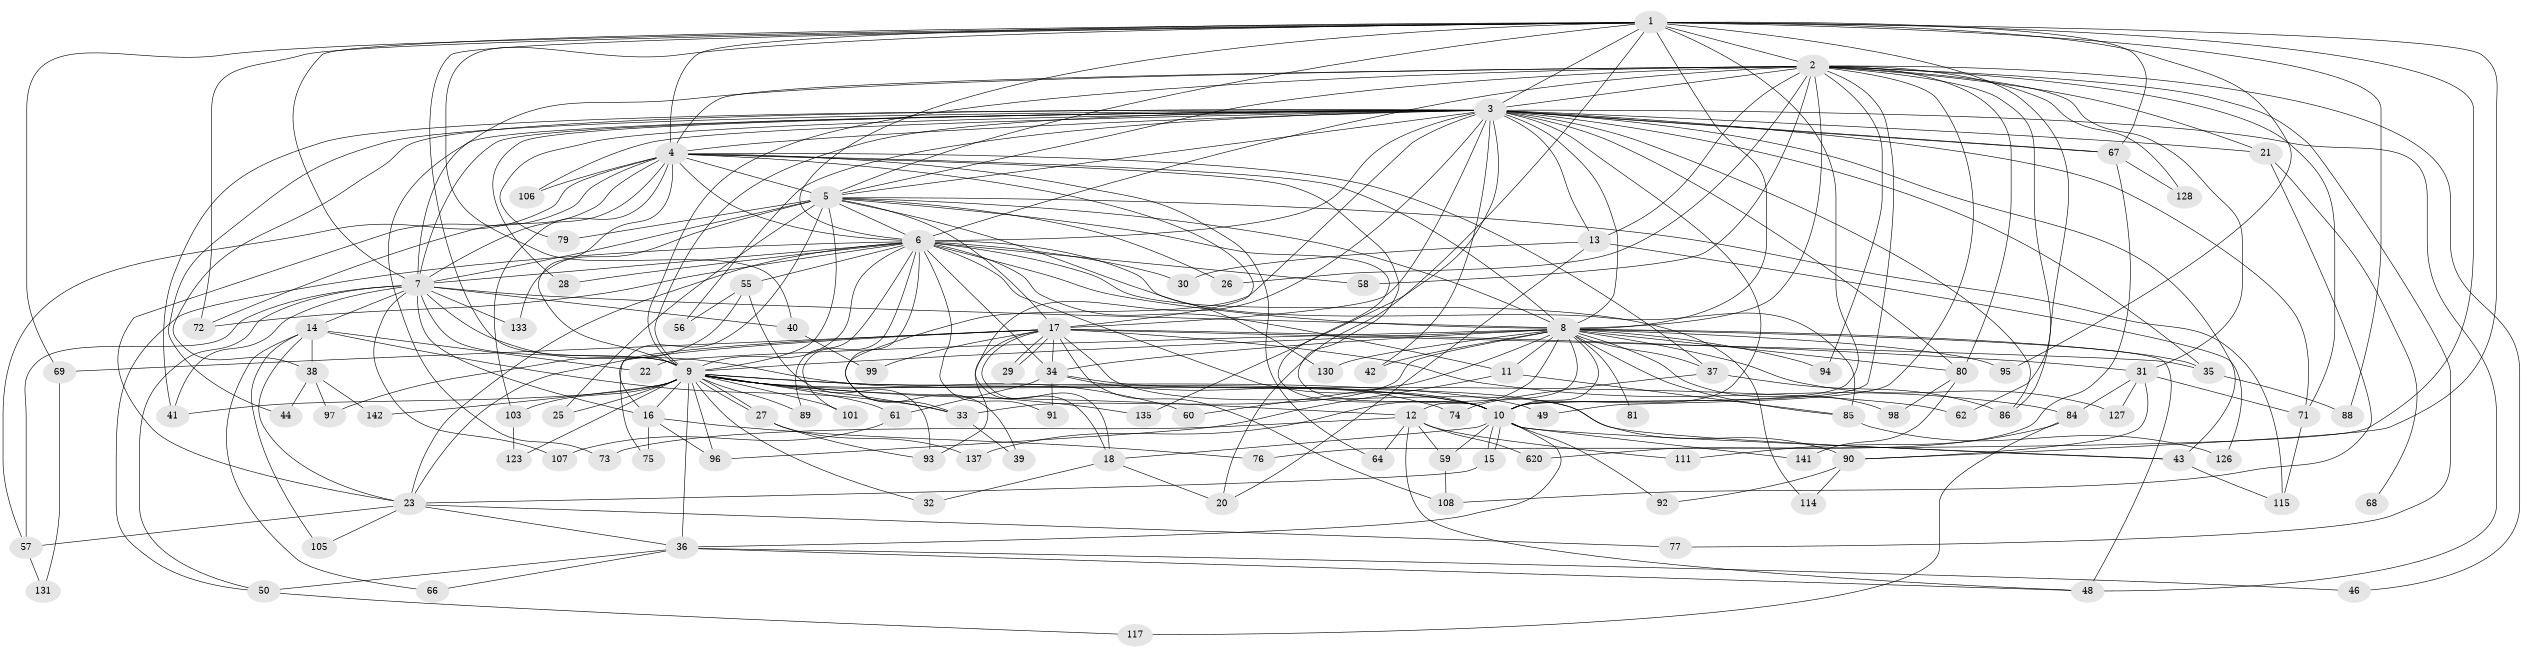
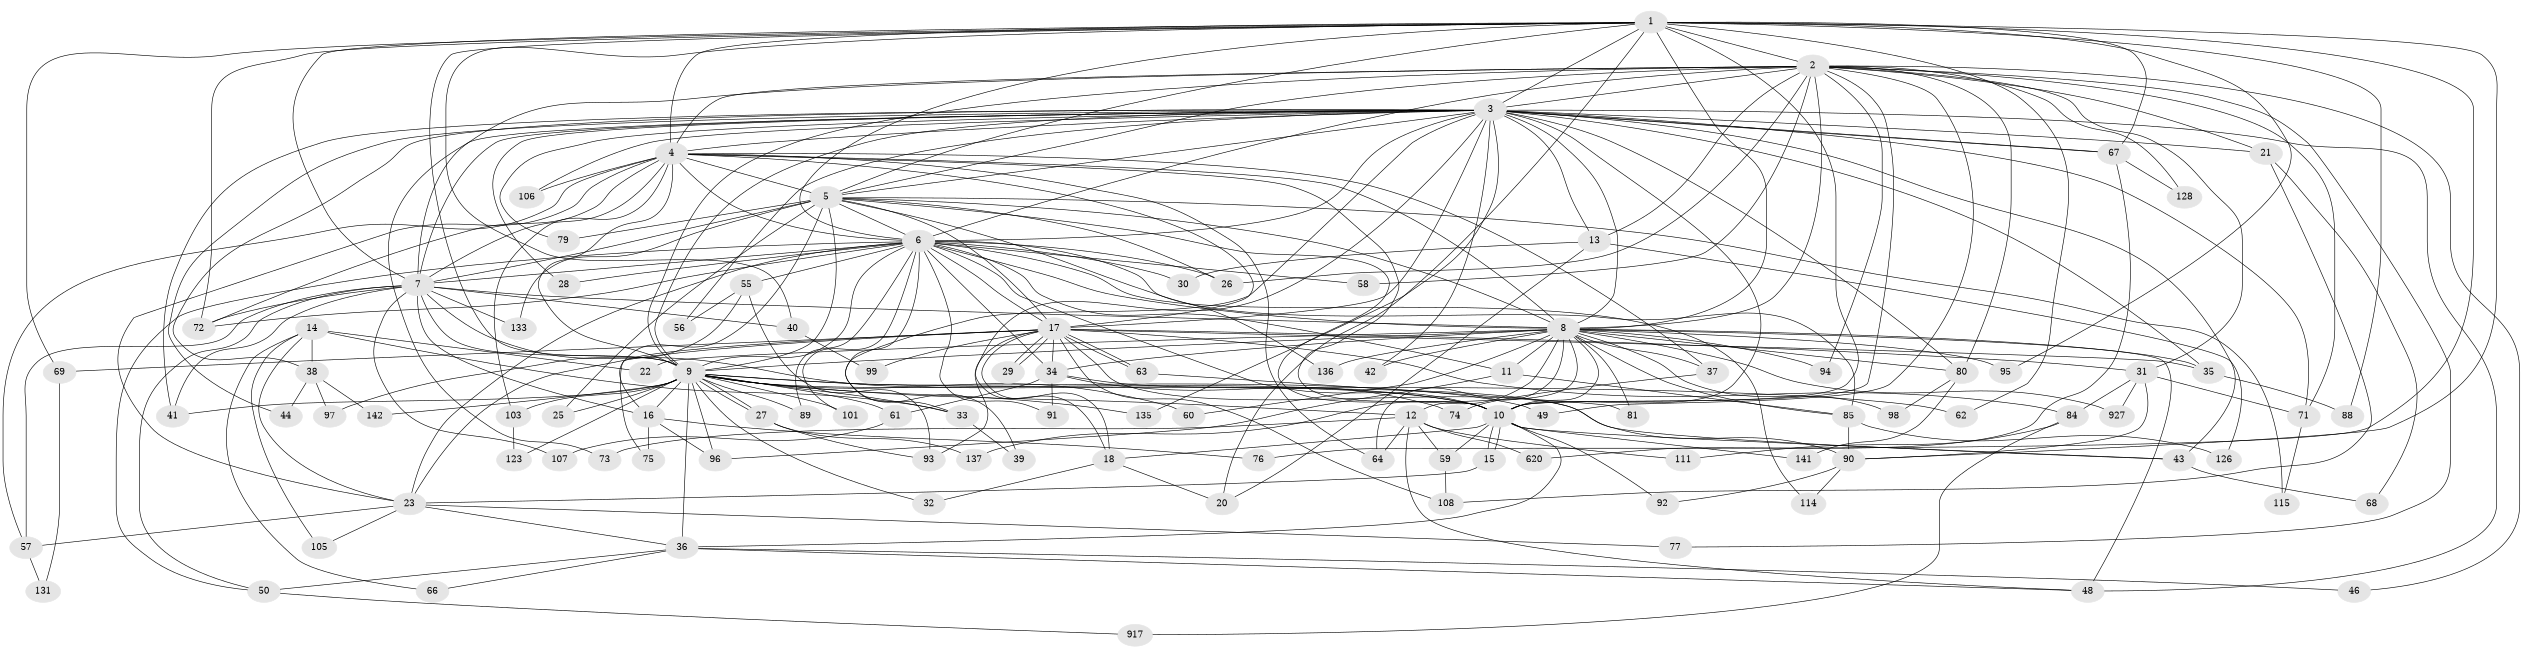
edge "6" -- "26": added
edge "6" -- "17": added
edge "7" -- "14": now "7" -- "72"
node "63": added
node "130": label "130" -> "136"
edge "8" -- "33": now "8" -- "64"
node "86": removed
node "127": label "127" -> "927"
edge "85" -- "90": added
edge "43" -- "115": now "43" -- "68"
node "117": label "117" -> "917"
